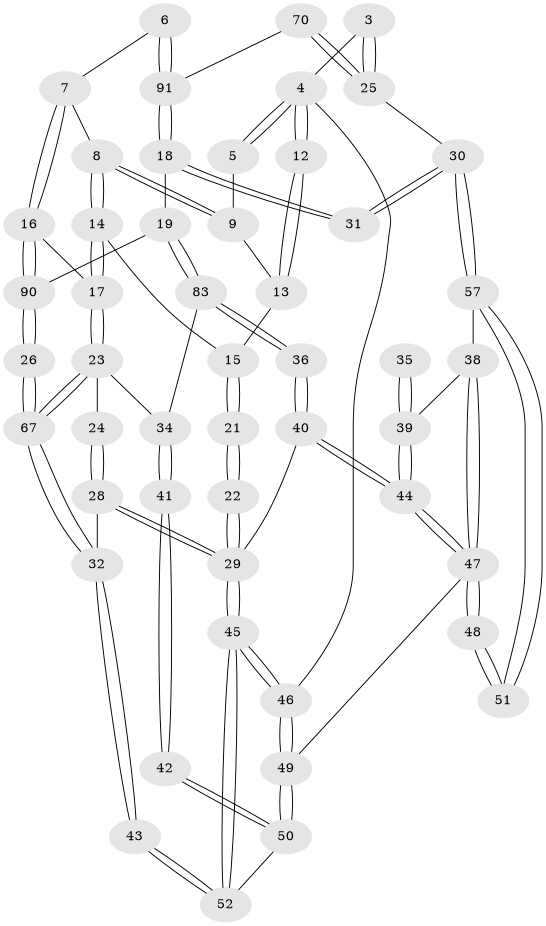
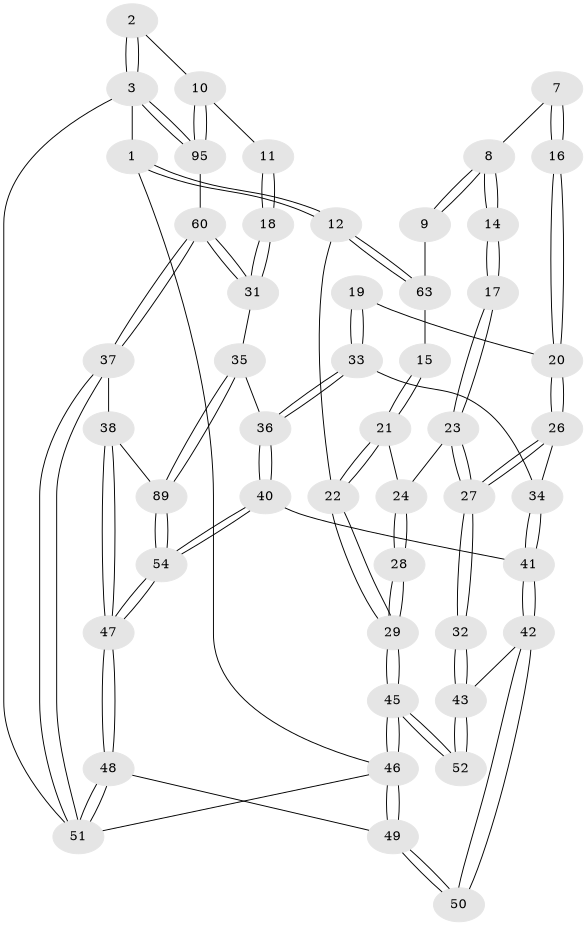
node "2": added
node "6": removed
node "70": label "70" -> "10"
node "91": label "91" -> "11"
node "4": label "4" -> "1"
node "25": label "25" -> "95"
node "5": removed
node "30": label "30" -> "60"
edge "18" -- "19": removed
edge "16" -- "17": removed
node "90": label "90" -> "20"
node "83": label "83" -> "33"
node "13": label "13" -> "63"
node "57": label "57" -> "37"
edge "14" -- "15": removed
edge "31" -- "35": added
edge "12" -- "22": added
edge "23" -- "34": now "26" -- "34"
edge "35" -- "36": added
node "67": label "67" -> "27"
node "39": label "39" -> "89"
edge "3" -- "51": added
edge "21" -- "24": added
node "44": label "44" -> "54"
edge "40" -- "29": now "40" -- "41"
edge "28" -- "32": removed
edge "47" -- "49": now "48" -- "49"
edge "42" -- "43": added
edge "46" -- "51": added
edge "50" -- "52": removed
